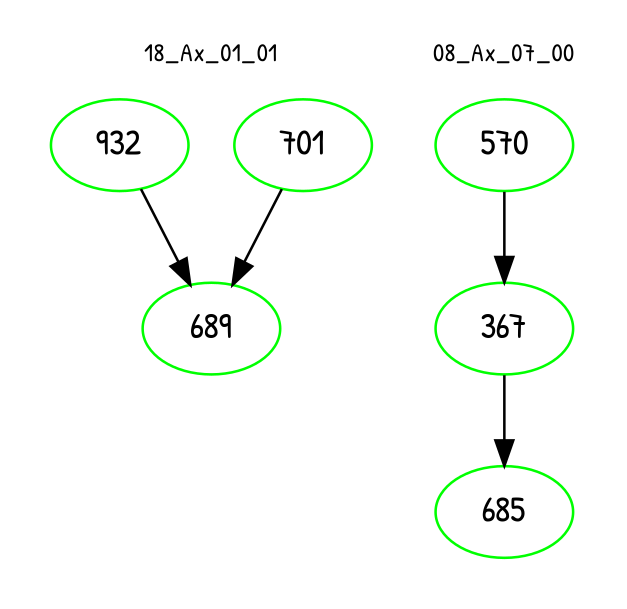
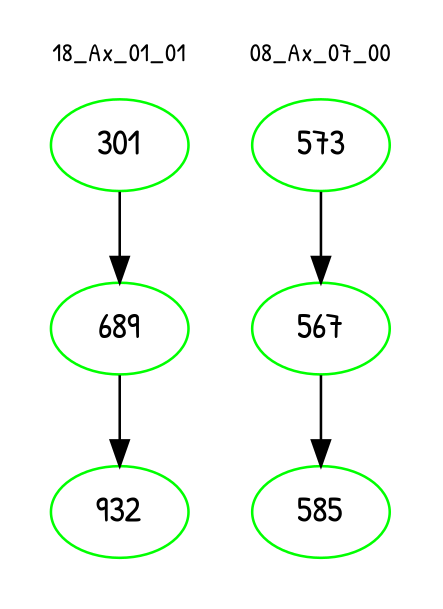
node "701": label "701" -> "301"
node "570": label "570" -> "573"
edge "932" -> "689": reversed
node "367": label "367" -> "567"
node "685": label "685" -> "585"
